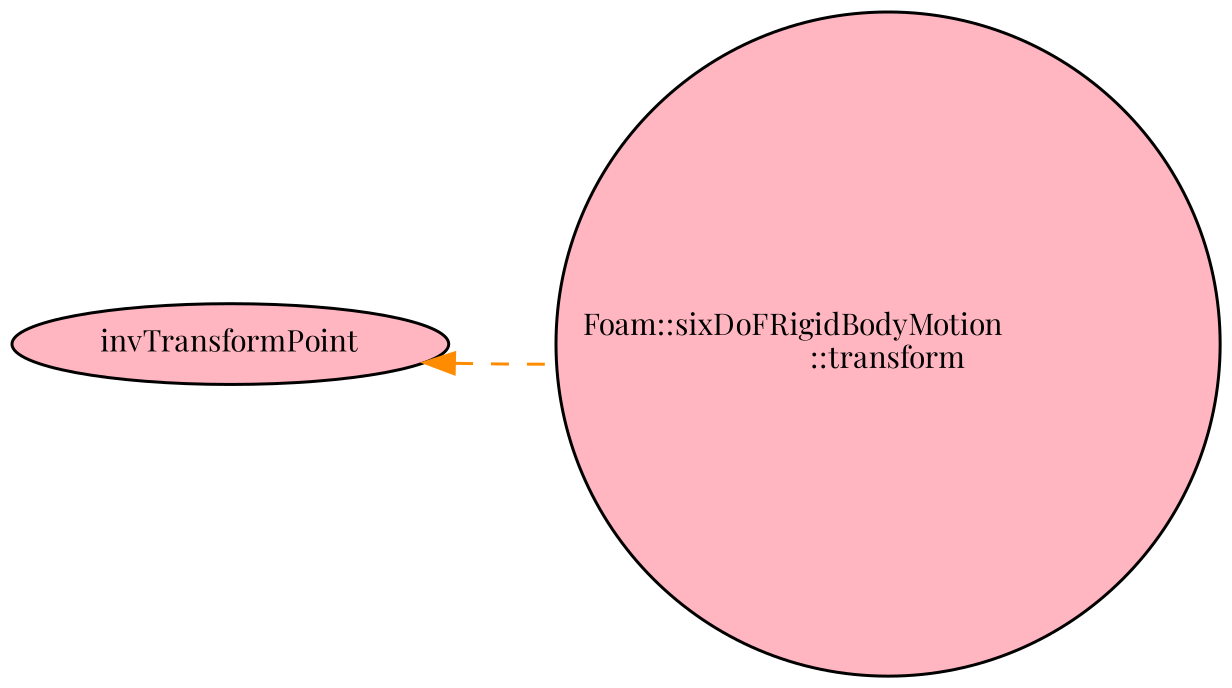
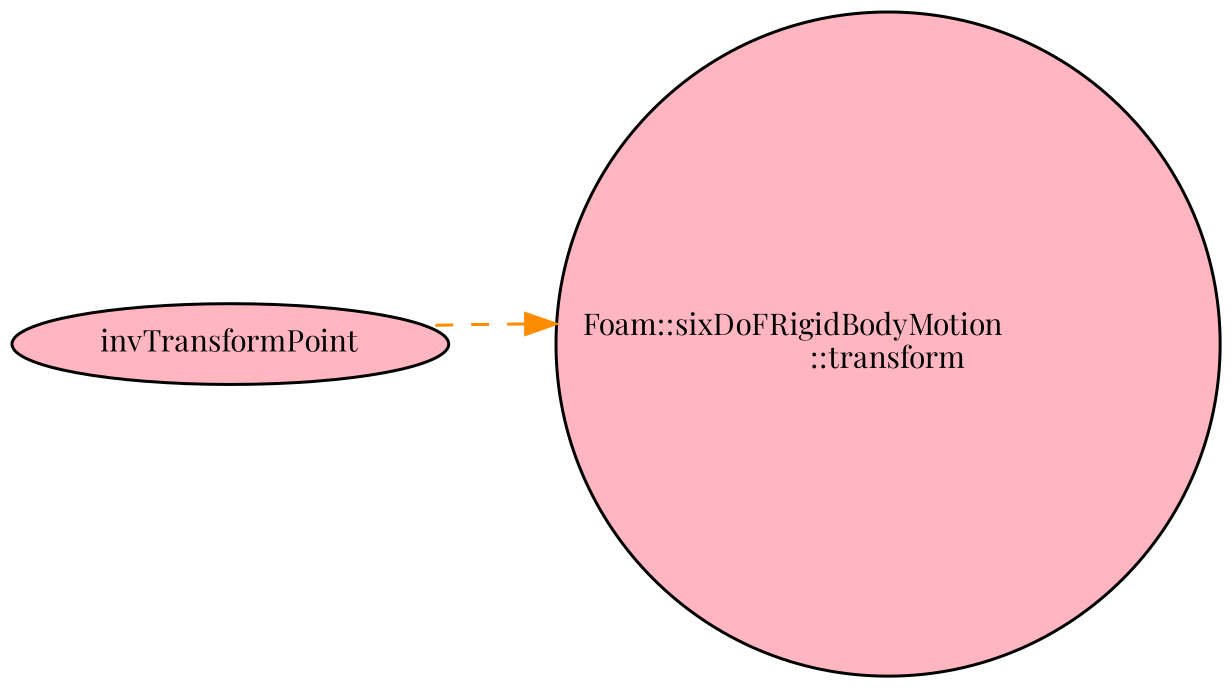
edge "Foam::sixDoFRigidBodyMotion ::transform" -> "invTransformPoint": reversed
